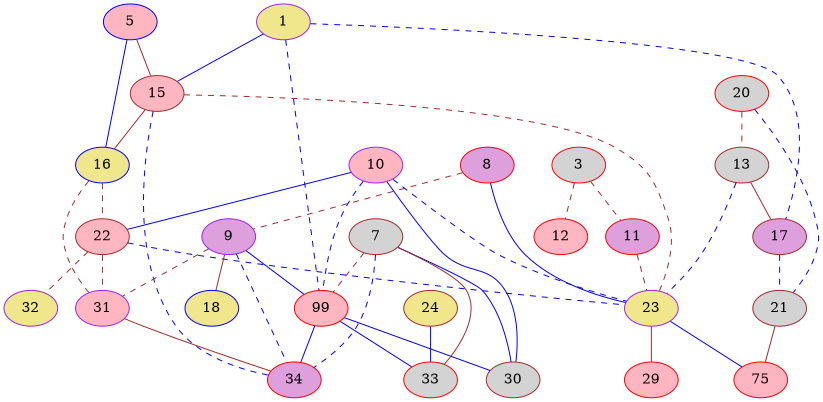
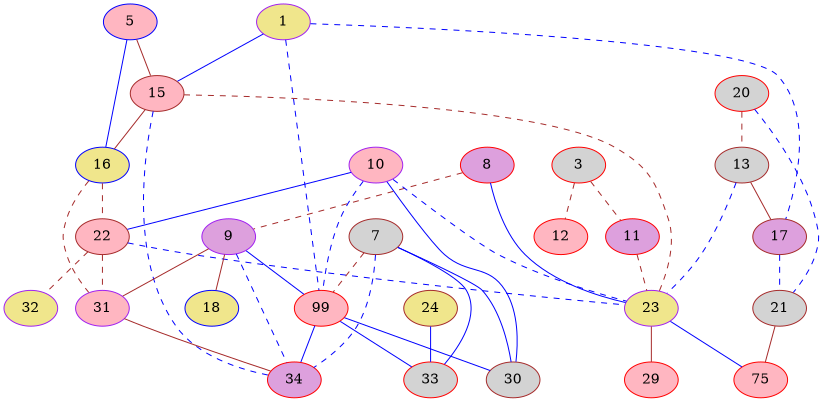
edge "9" -- "31": style dashed -> solid
edge "7" -- "33": color brown -> blue
